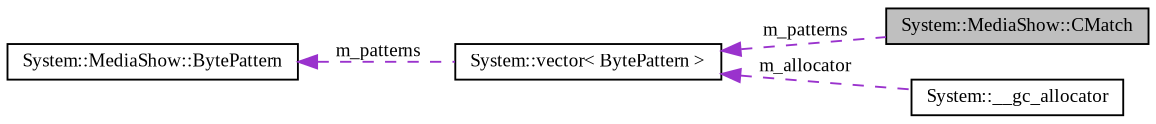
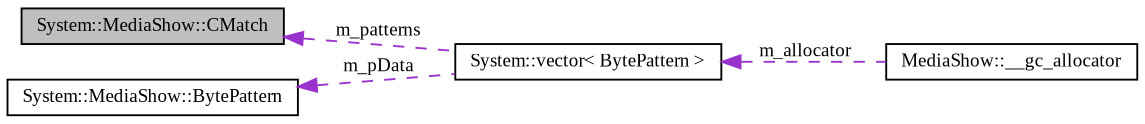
edge "System::MediaShow::CMatch" -> "System::vector< BytePattern >": reversed
edge "System::vector< BytePattern >" -> "System::MediaShow::BytePattern": label " m_patterns" -> " m_pData"
node "System::__gc_allocator": label "System::__gc_allocator" -> "MediaShow::__gc_allocator"
